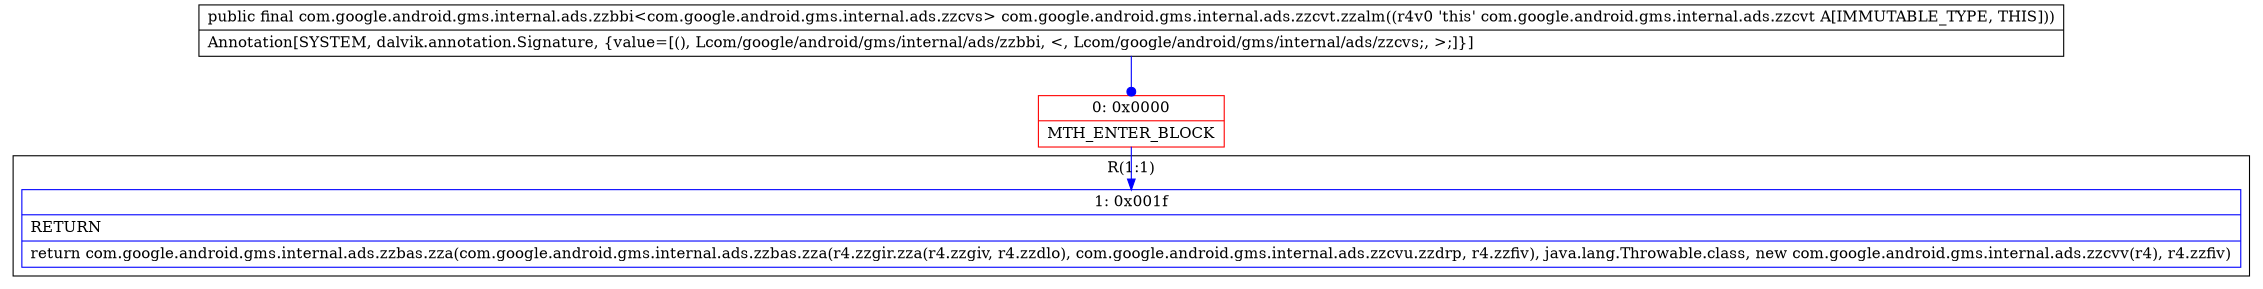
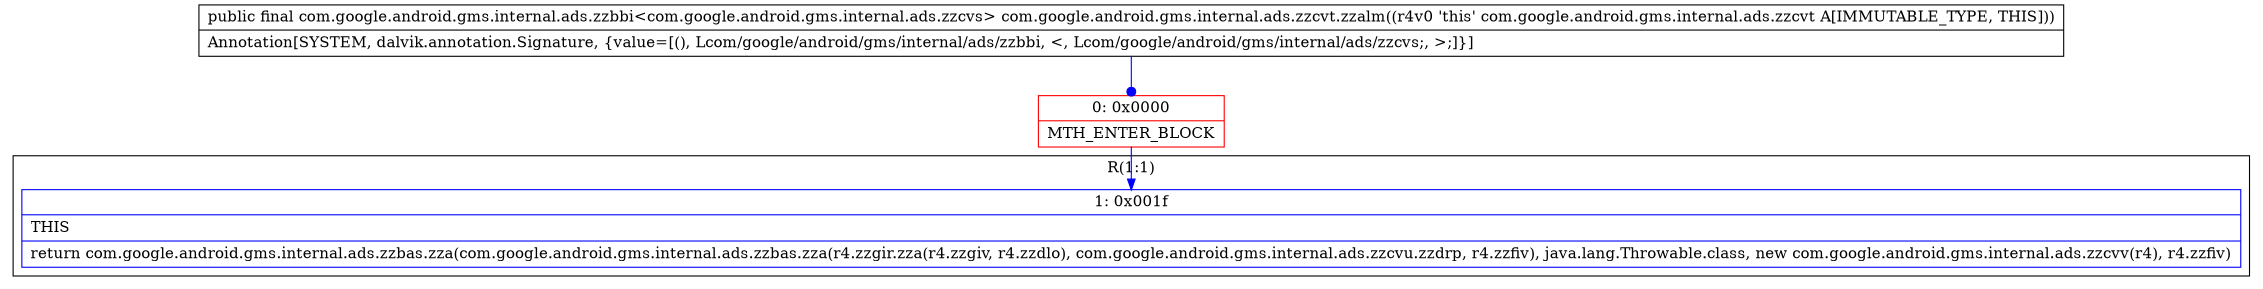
node "1: 0x001f": text "RETURN" -> "THIS"
